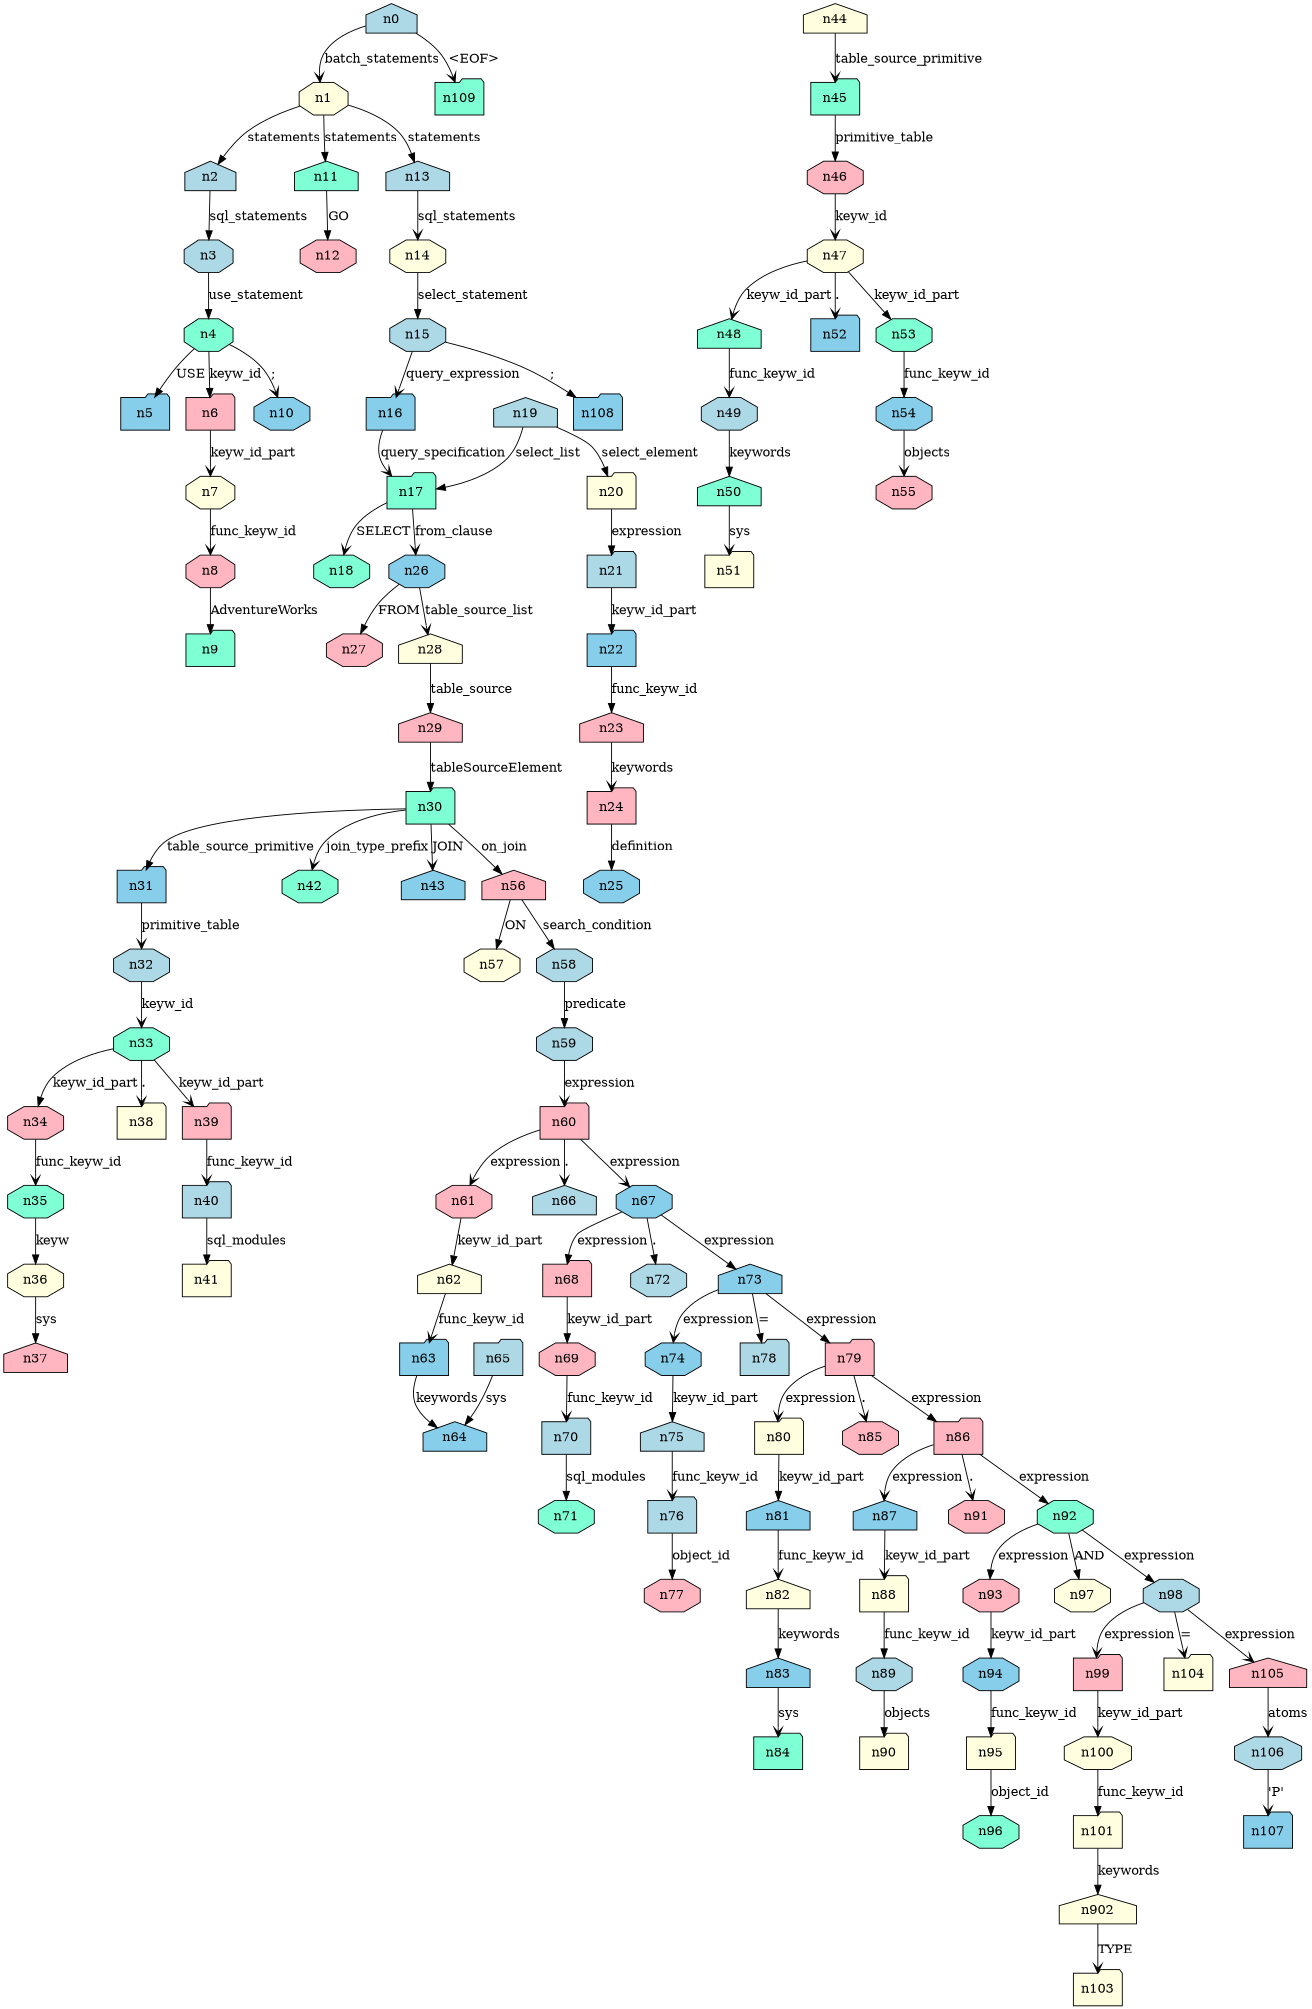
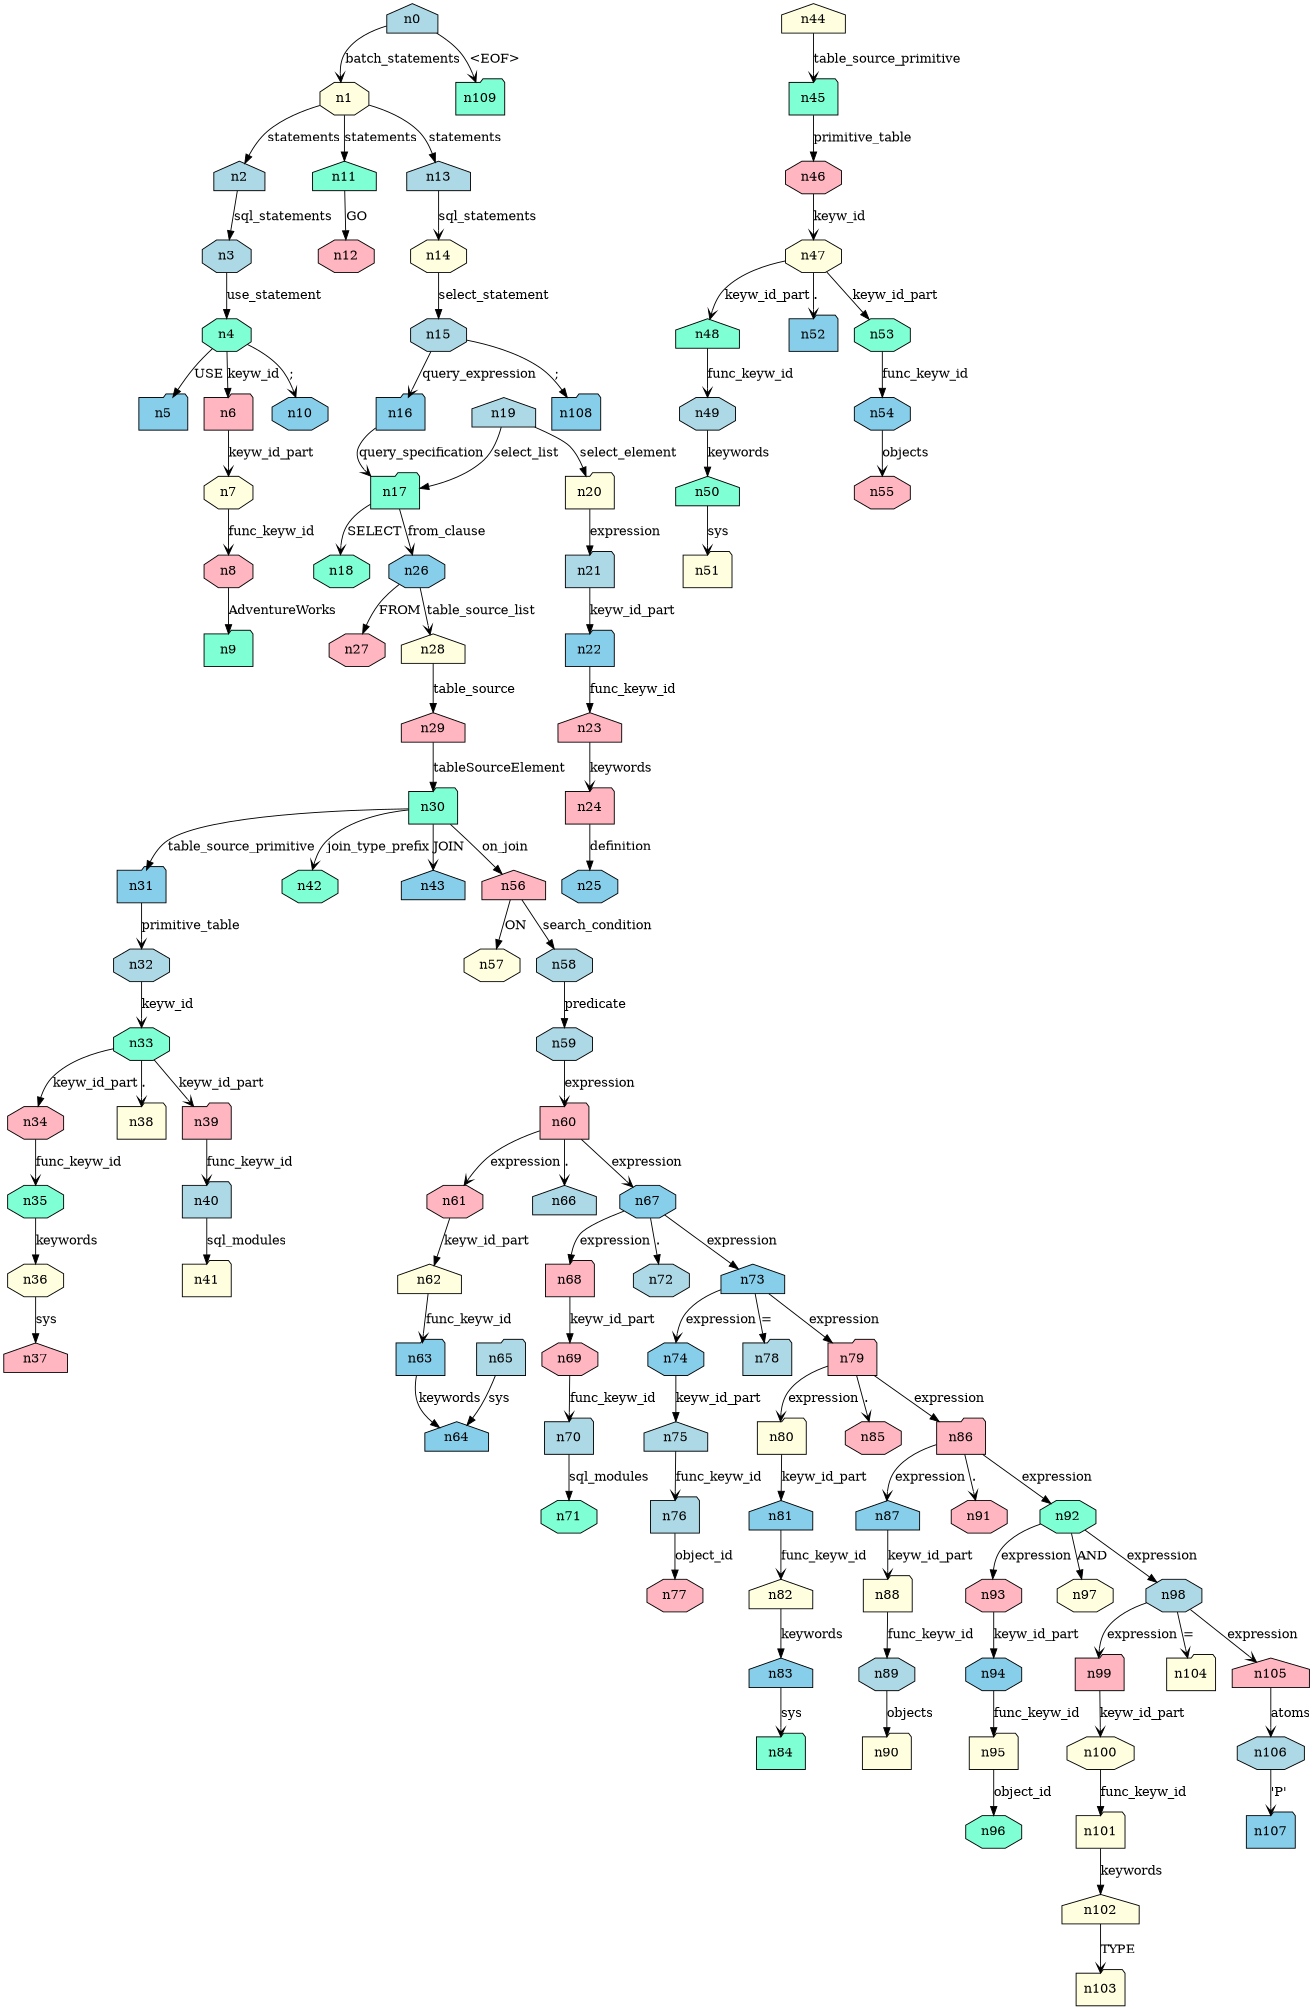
edge "n35" -> "n36": label "keyw" -> "keywords"
node "n902": label "n902" -> "n102"
